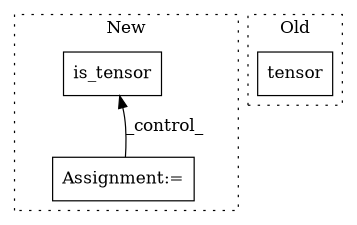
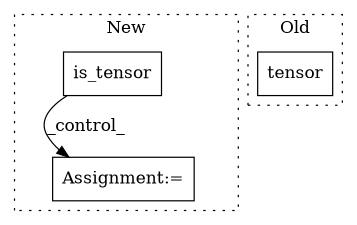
edge "Assignment:=" -> "is_tensor": reversed
